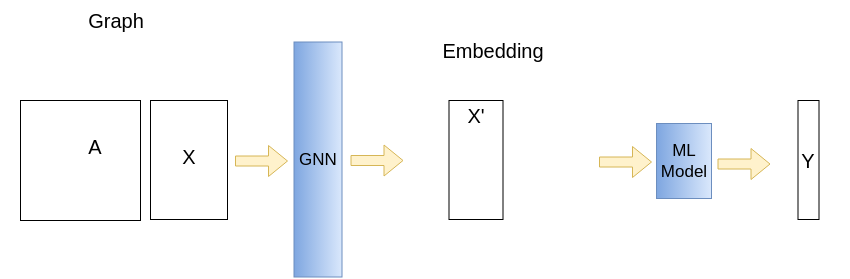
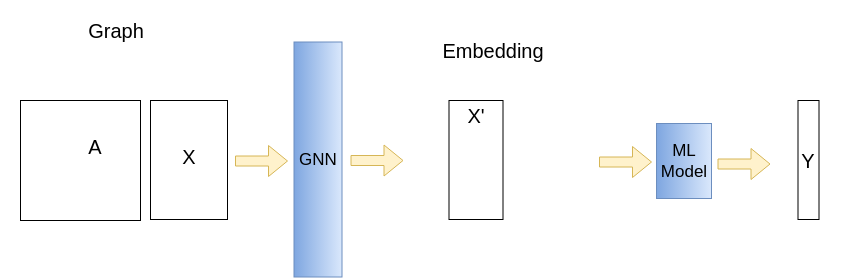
node "Graph": moved (116, 21) -> (116, 31)
